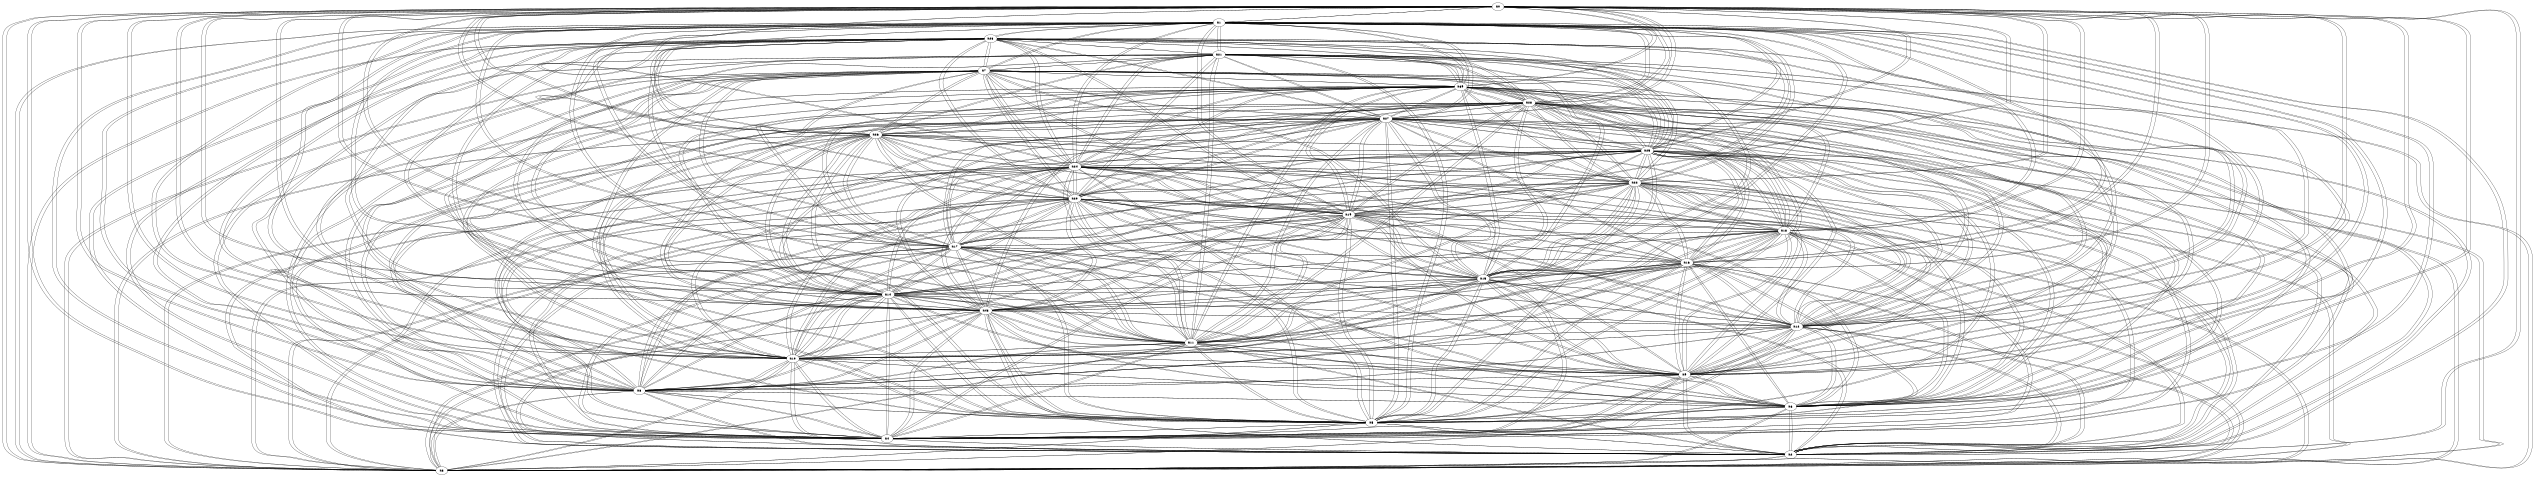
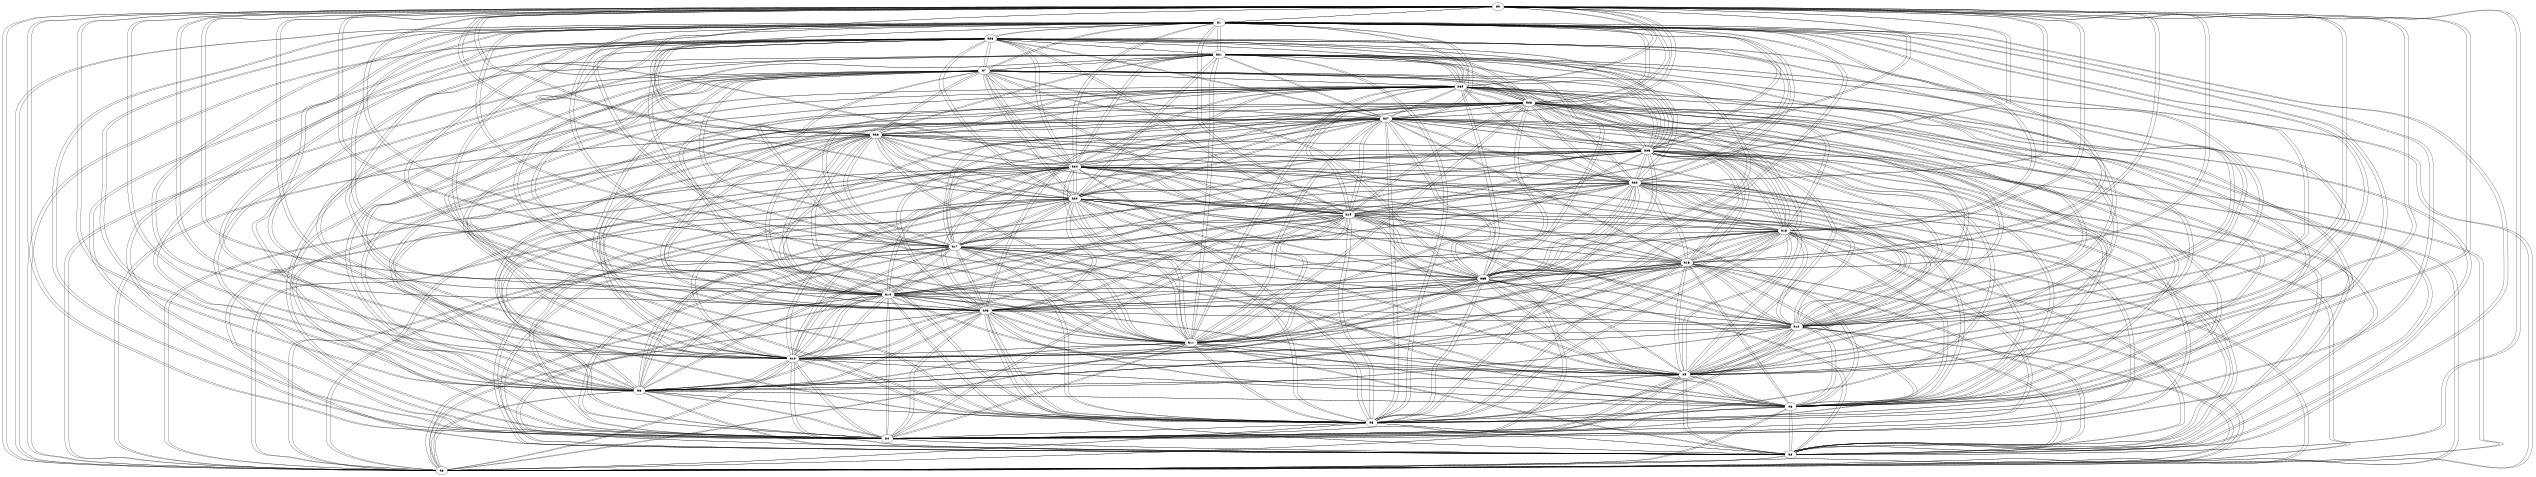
node "n15": label "n15" -> "n35"
